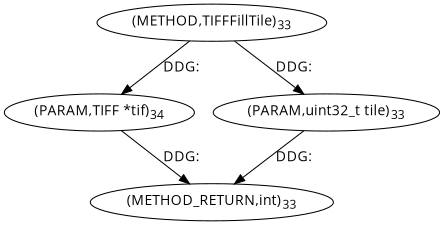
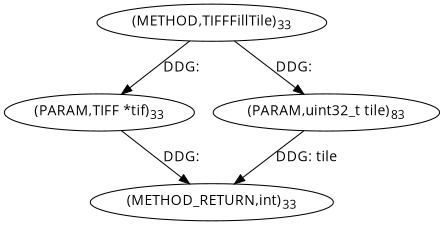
node "(PARAM,TIFF *tif)": text "34" -> "33"
node "(PARAM,uint32_t tile)": text "33" -> "83"
edge "(PARAM,uint32_t tile)" -> "(METHOD_RETURN,int)": label "DDG: " -> "DDG: tile"
